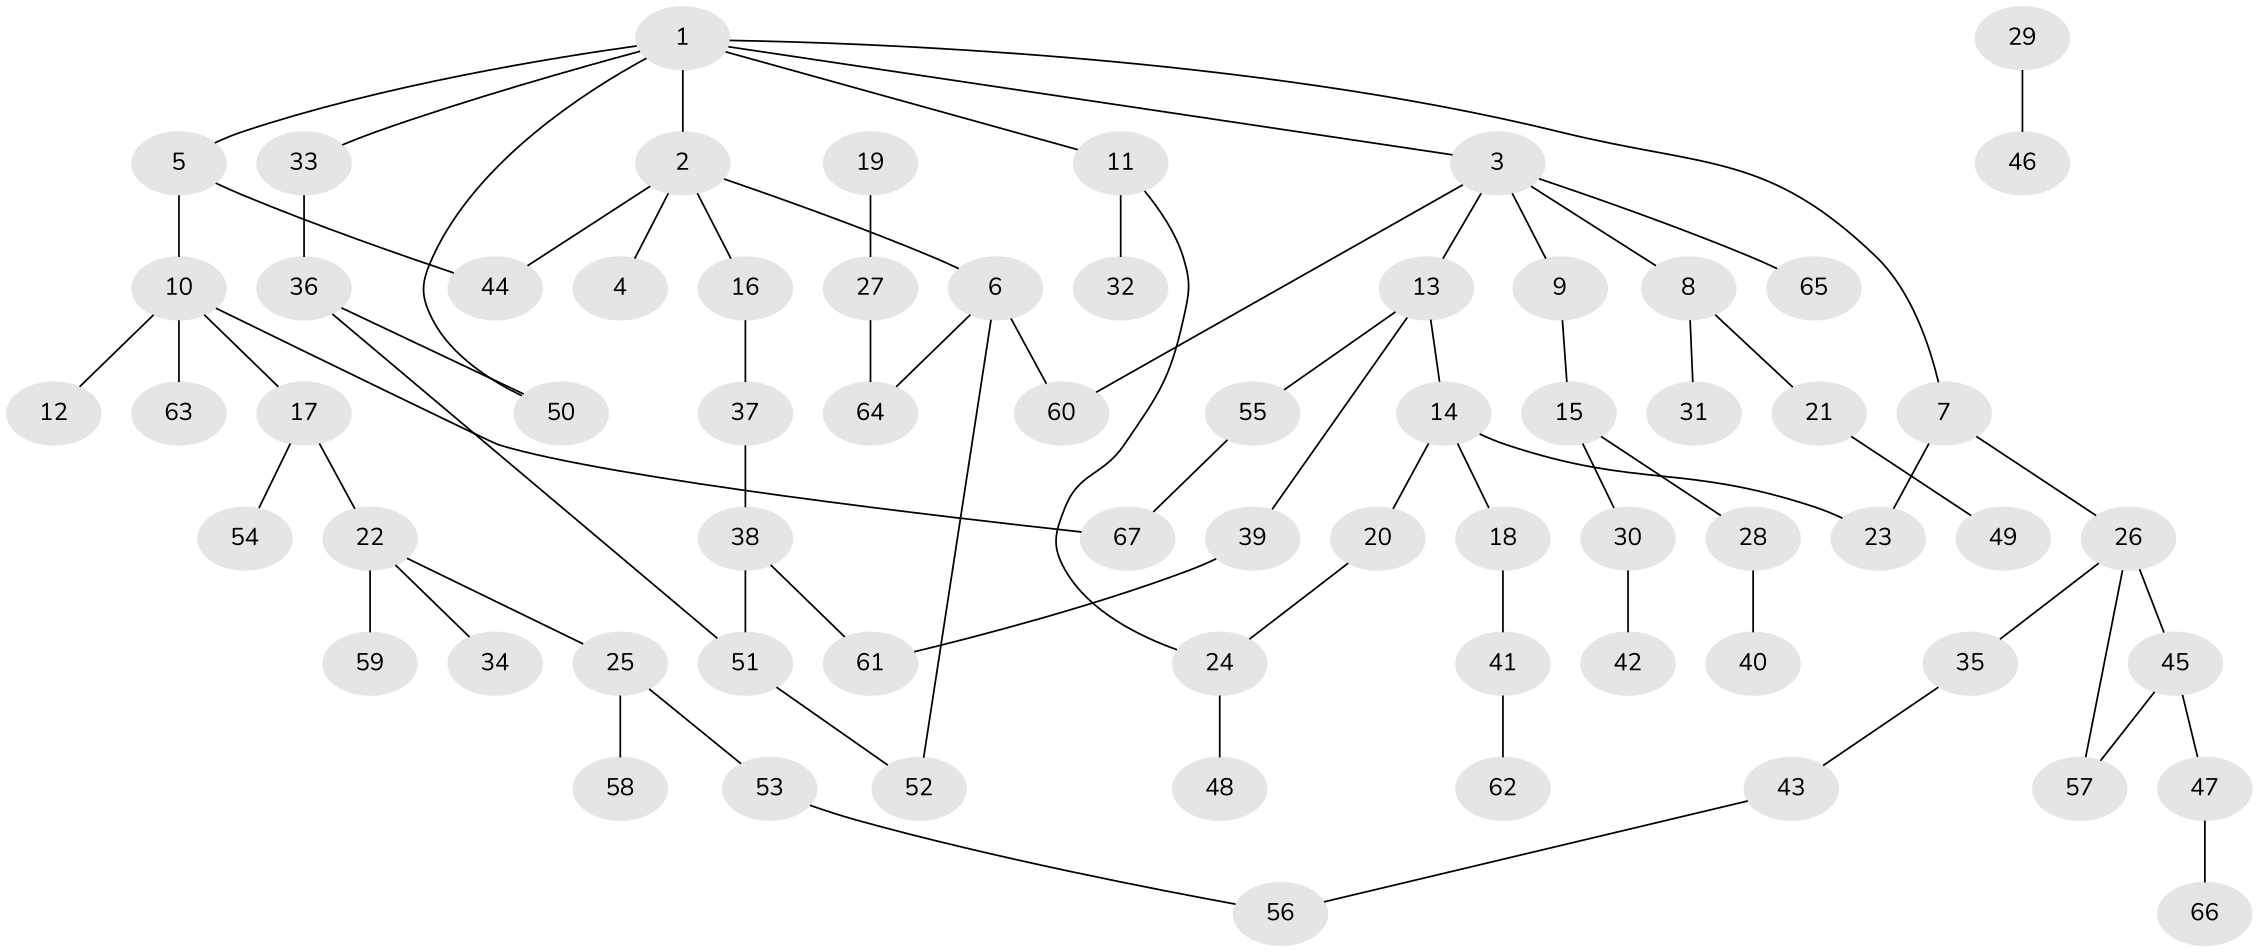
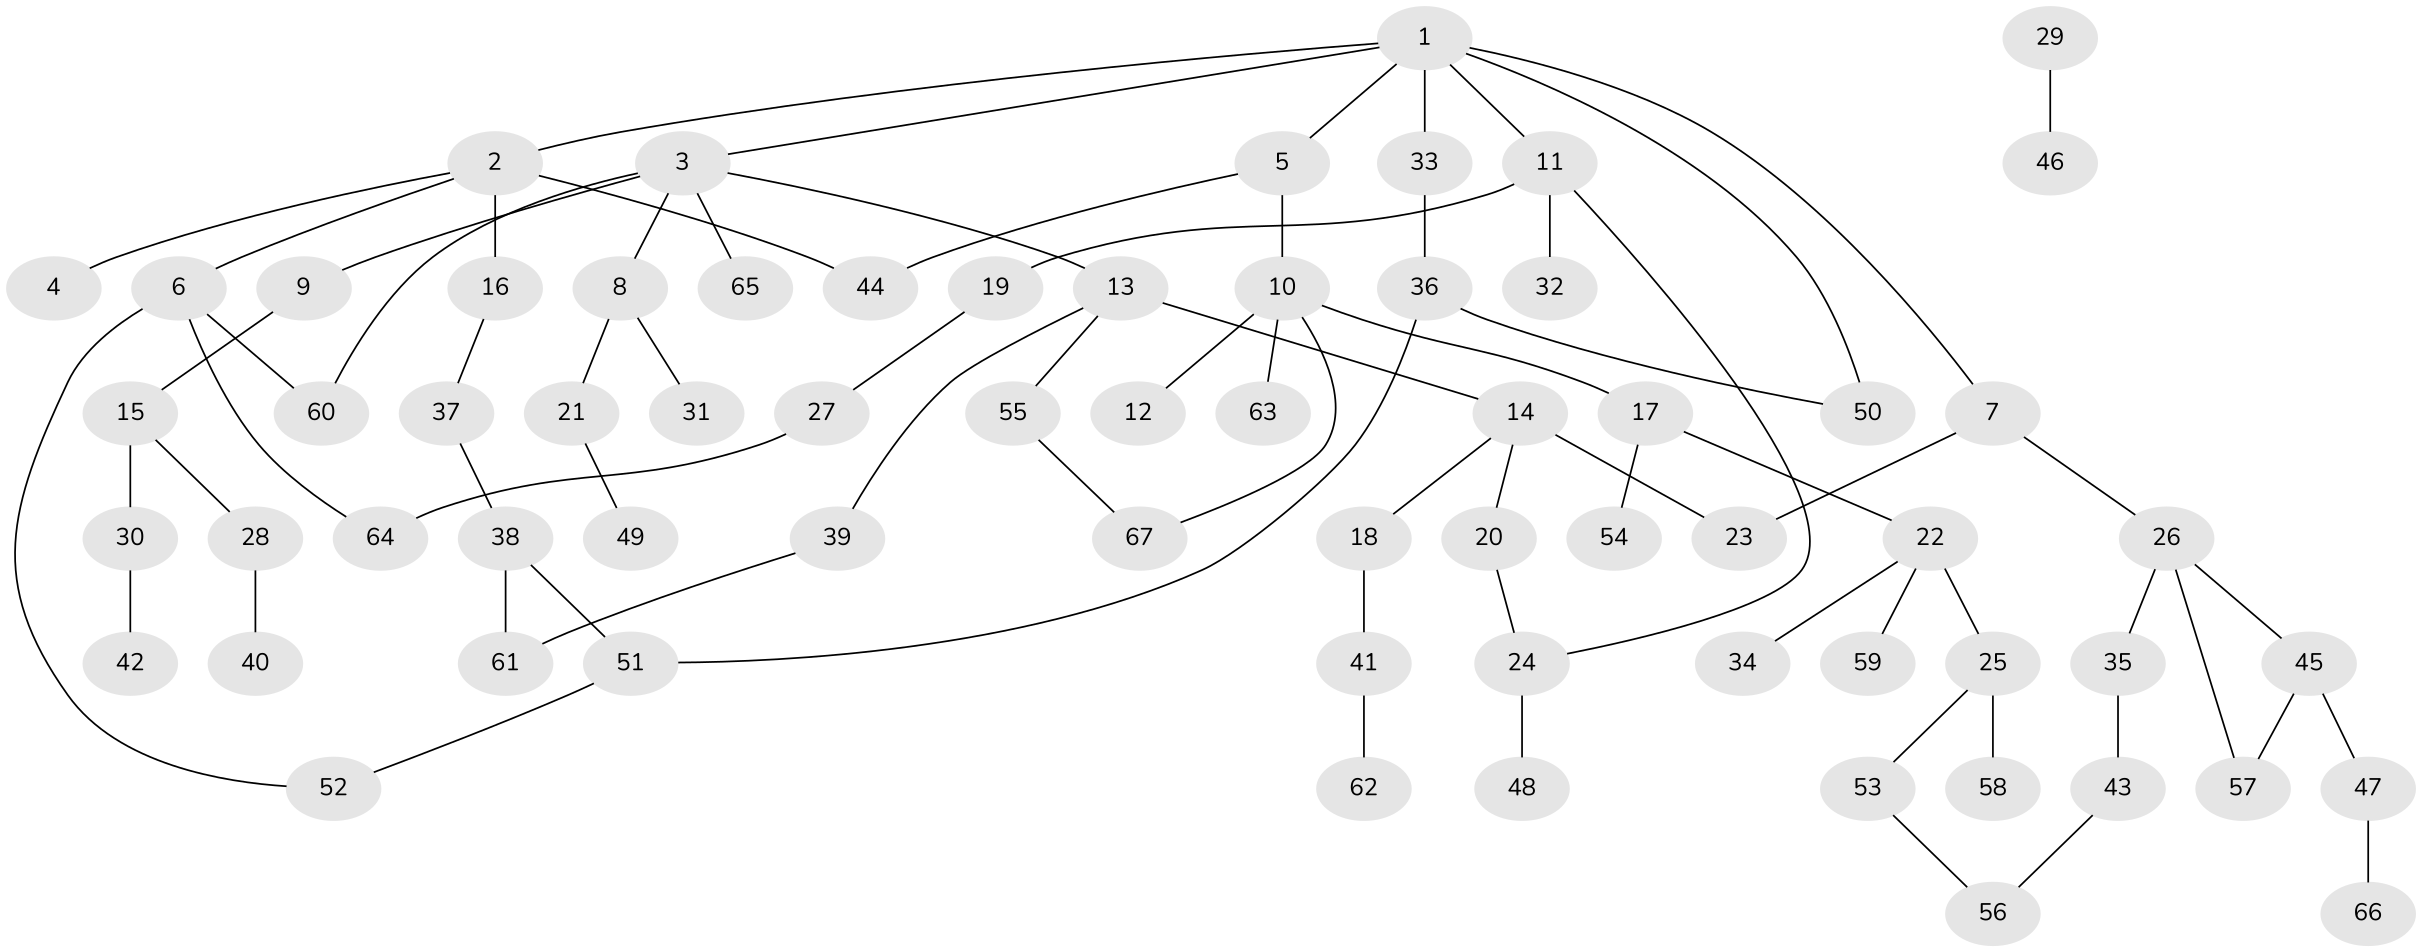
edge "11" -- "19": added
